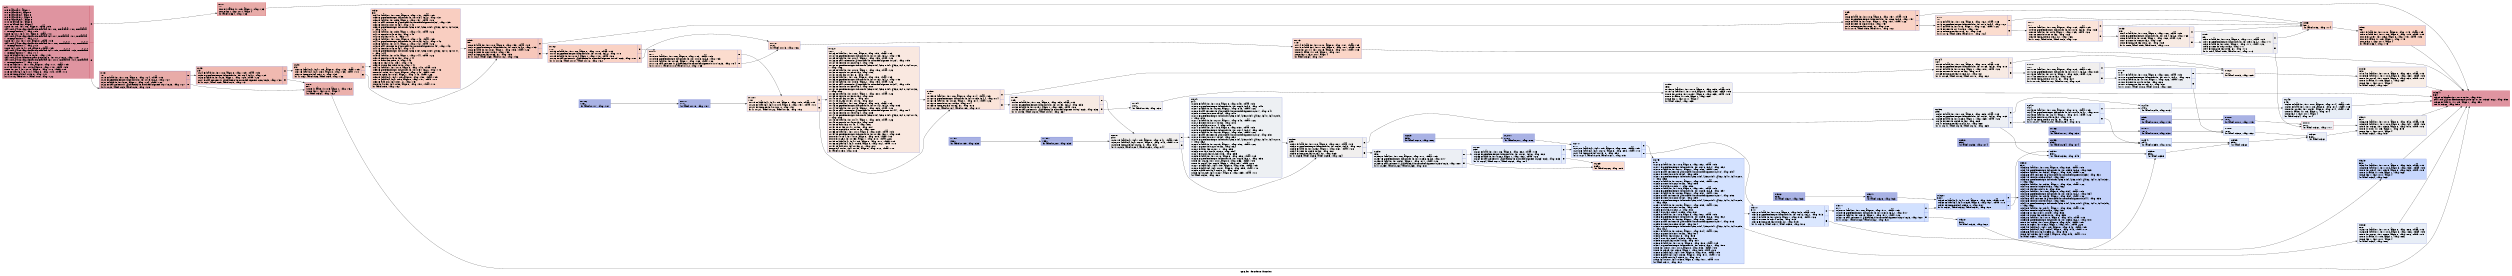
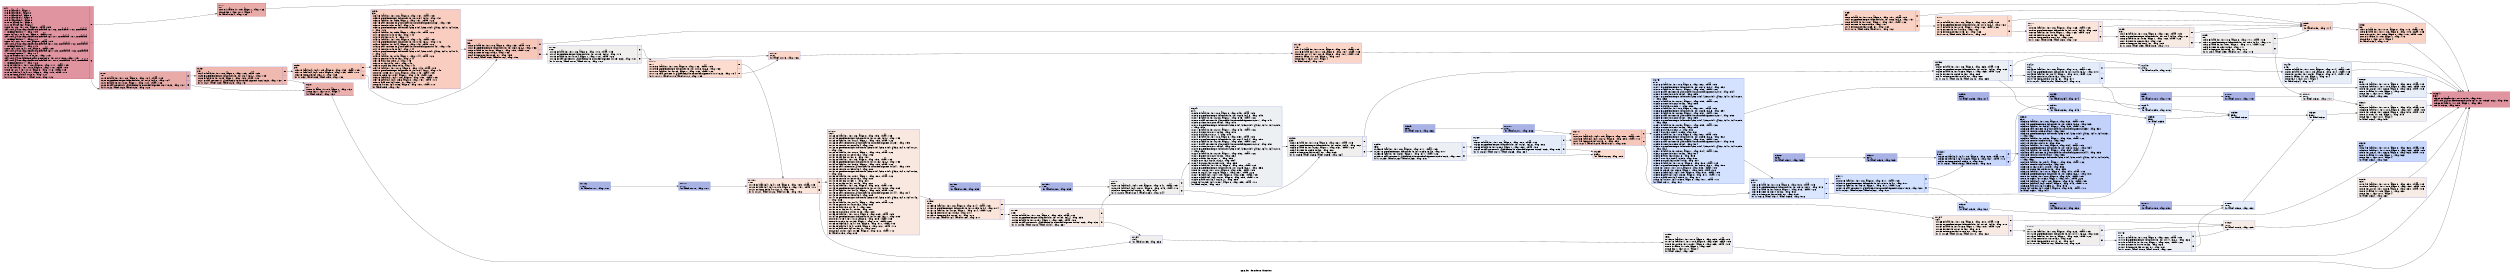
node "%102:": fillcolor #f4987a70 -> #e0dbd870
node "%271:": fillcolor #aec9fc70 -> #ec7f6370
edge "%118:" -> "%158:": now "%118:" -> "%194:"
